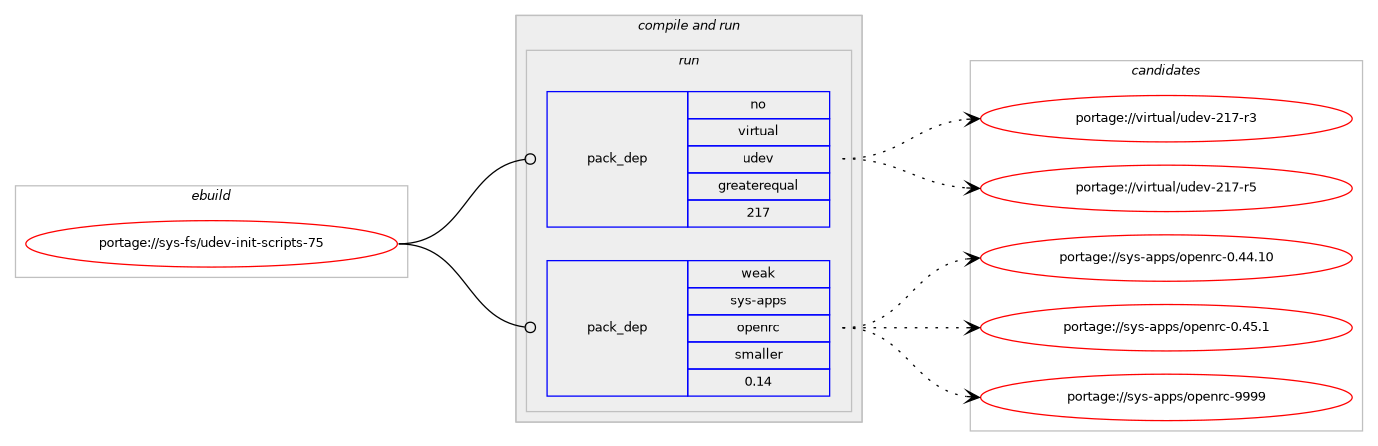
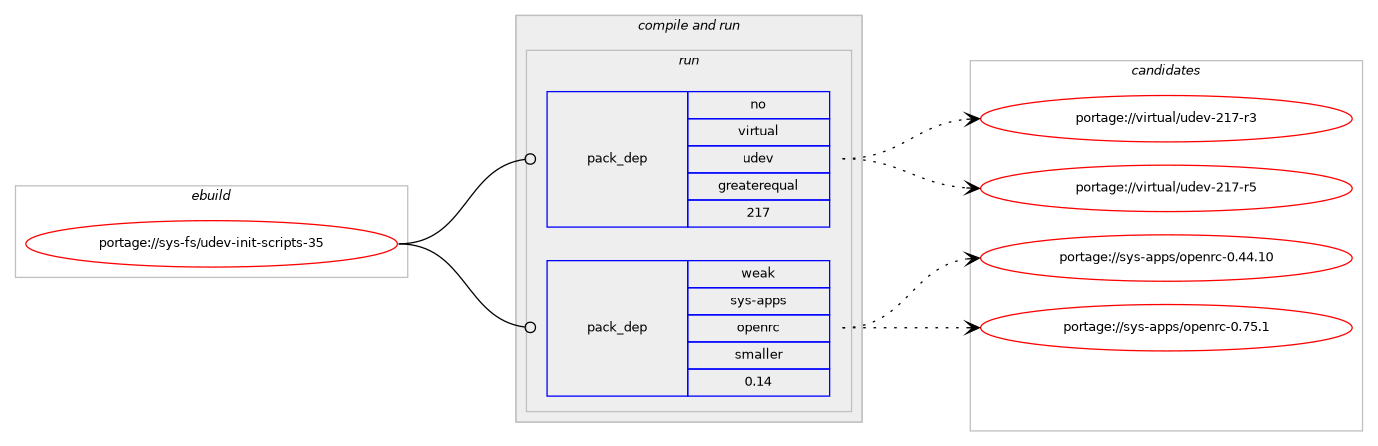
node "portage://sys-fs/udev-init-scripts-75": label "portage://sys-fs/udev-init-scripts-75" -> "portage://sys-fs/udev-init-scripts-35"
node "portage://sys-apps/openrc-0.45.1": label "portage://sys-apps/openrc-0.45.1" -> "portage://sys-apps/openrc-0.75.1"
node "portage://sys-apps/openrc-9999": removed
